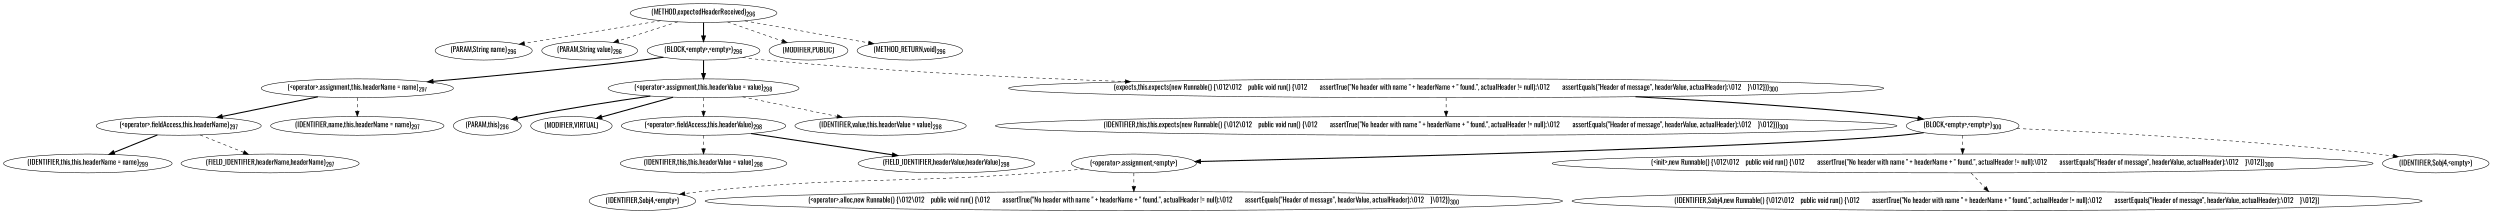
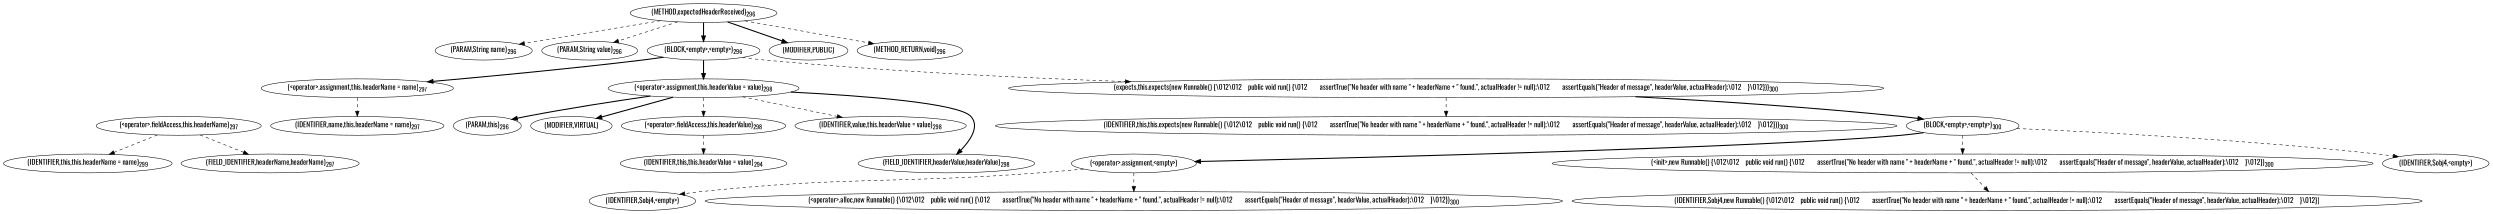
edge "(METHOD,expectedHeaderReceived)" -> "(MODIFIER,PUBLIC)": style dashed -> bold
edge "(<operator>.assignment,this.headerName = name)" -> "(<operator>.fieldAccess,this.headerName)": removed
edge "(<operator>.fieldAccess,this.headerName)" -> "(IDENTIFIER,this,this.headerName = name)": style bold -> dashed
edge "(<operator>.fieldAccess,this.headerValue)" -> "(FIELD_IDENTIFIER,headerValue,headerValue)": now "(<operator>.assignment,this.headerValue = value)" -> "(FIELD_IDENTIFIER,headerValue,headerValue)"
node "(IDENTIFIER,this,this.headerValue = value)": text "298" -> "294"
